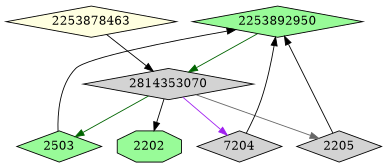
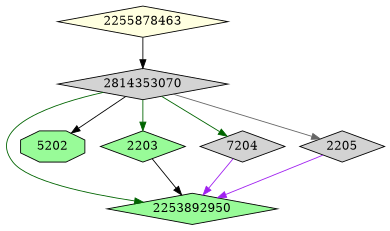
node "2253878463": label "2253878463" -> "2255878463"
edge "2253892950" -> "2814353070": reversed
edge "2205" -> "2253892950": color black -> purple
edge "7204" -> "2253892950": color black -> purple
edge "2814353070" -> "7204": color purple -> darkgreen
node "2503": label "2503" -> "2203"
node "2202": label "2202" -> "5202"
